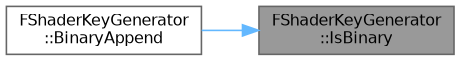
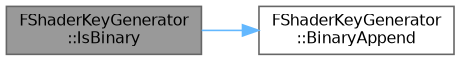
edge "FShaderKeyGenerator ::BinaryAppend" -> "FShaderKeyGenerator ::IsBinary": reversed
